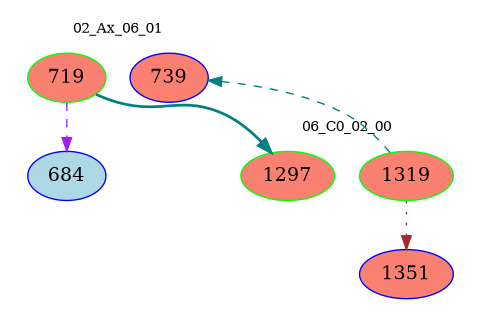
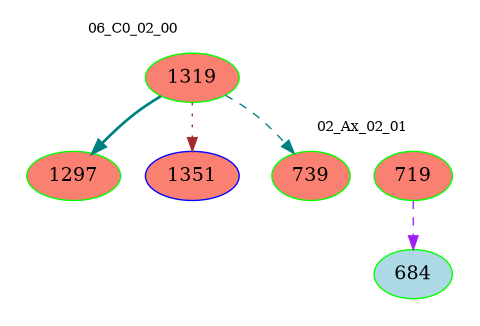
cluster "02_Ax_06_01": label "02_Ax_06_01" -> "02_Ax_02_01"
node "739": color blue -> green
edge "719" -> "1297": now "1319" -> "1297"
node "684": color blue -> green
